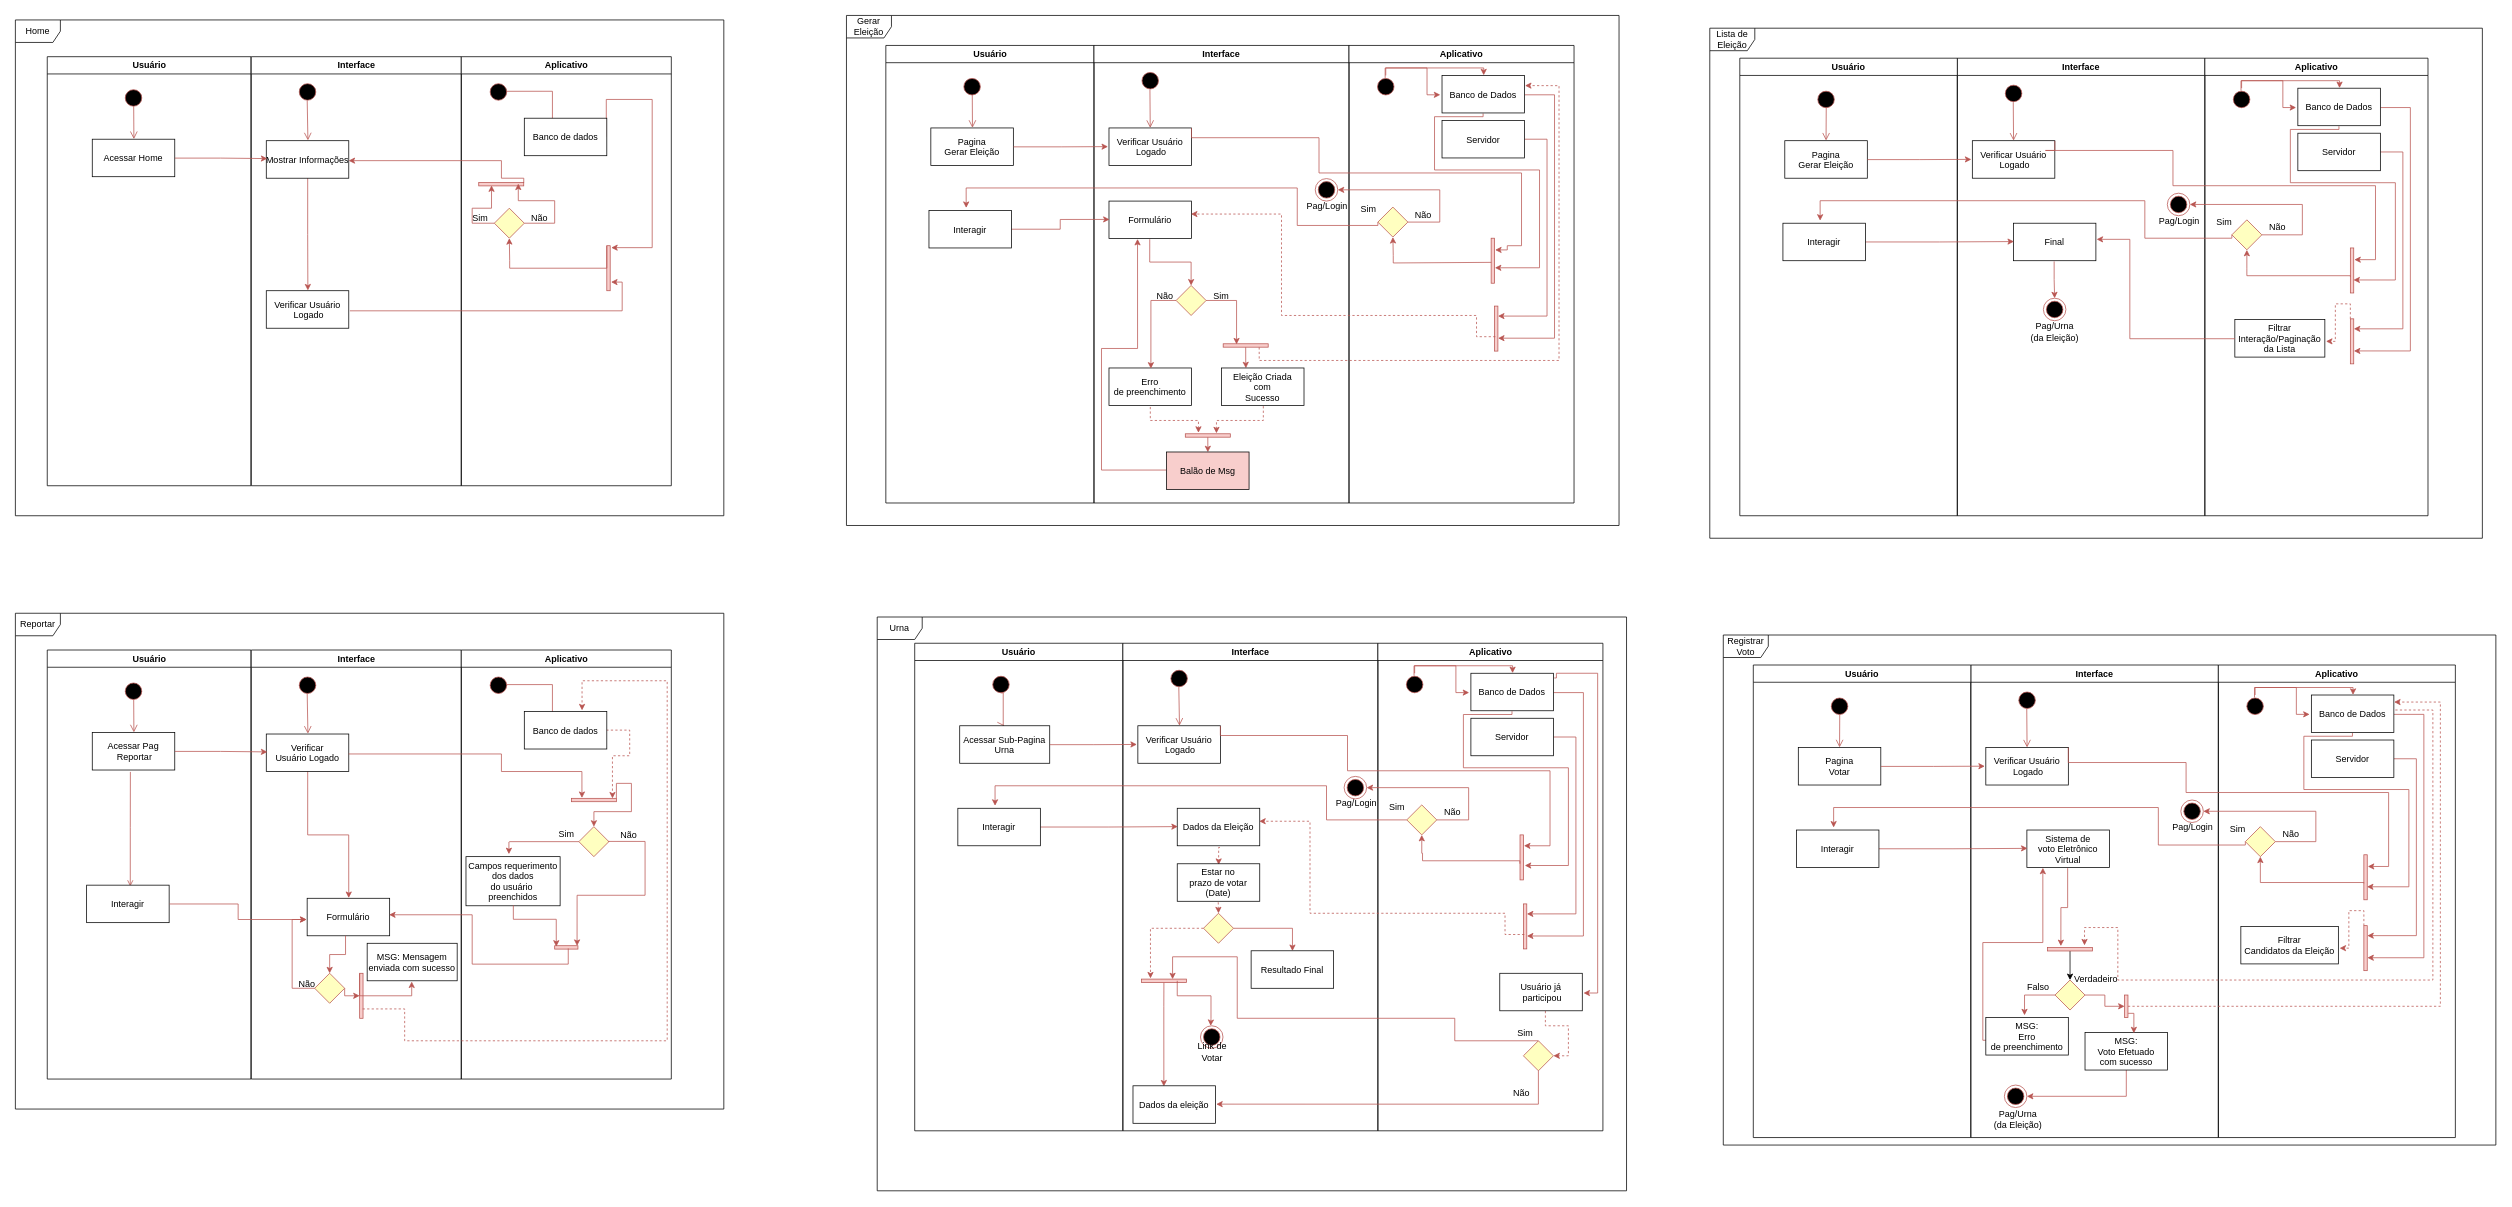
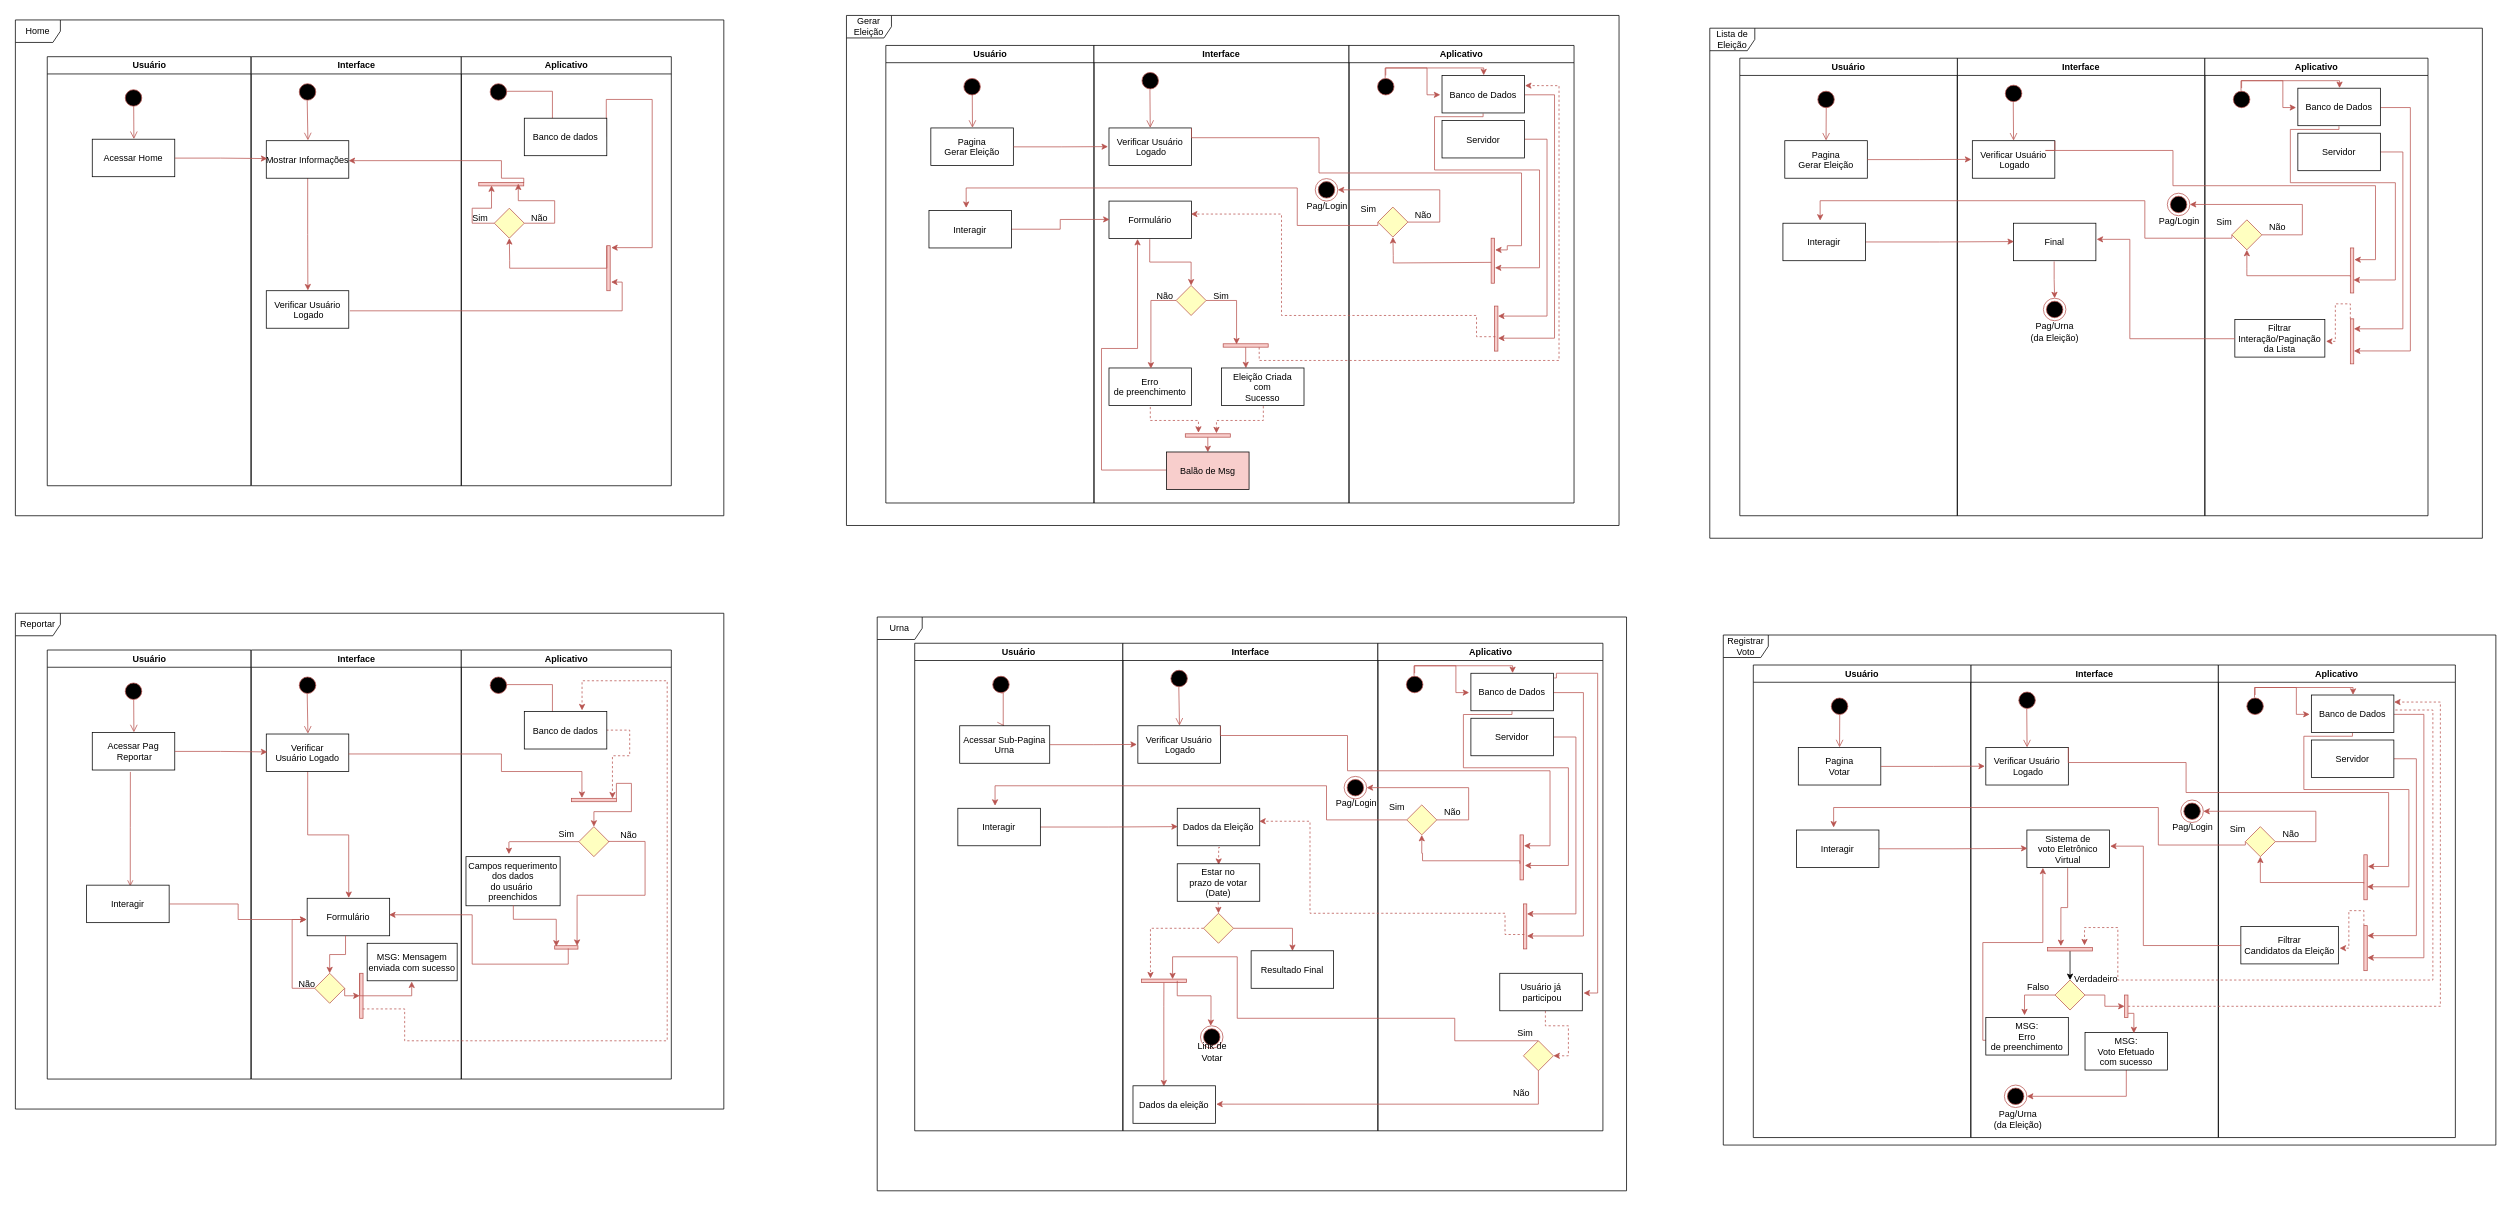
edge "Filtrar Candidatos da Eleição" -> "Sistema de voto Eletrônico Virtual": added
